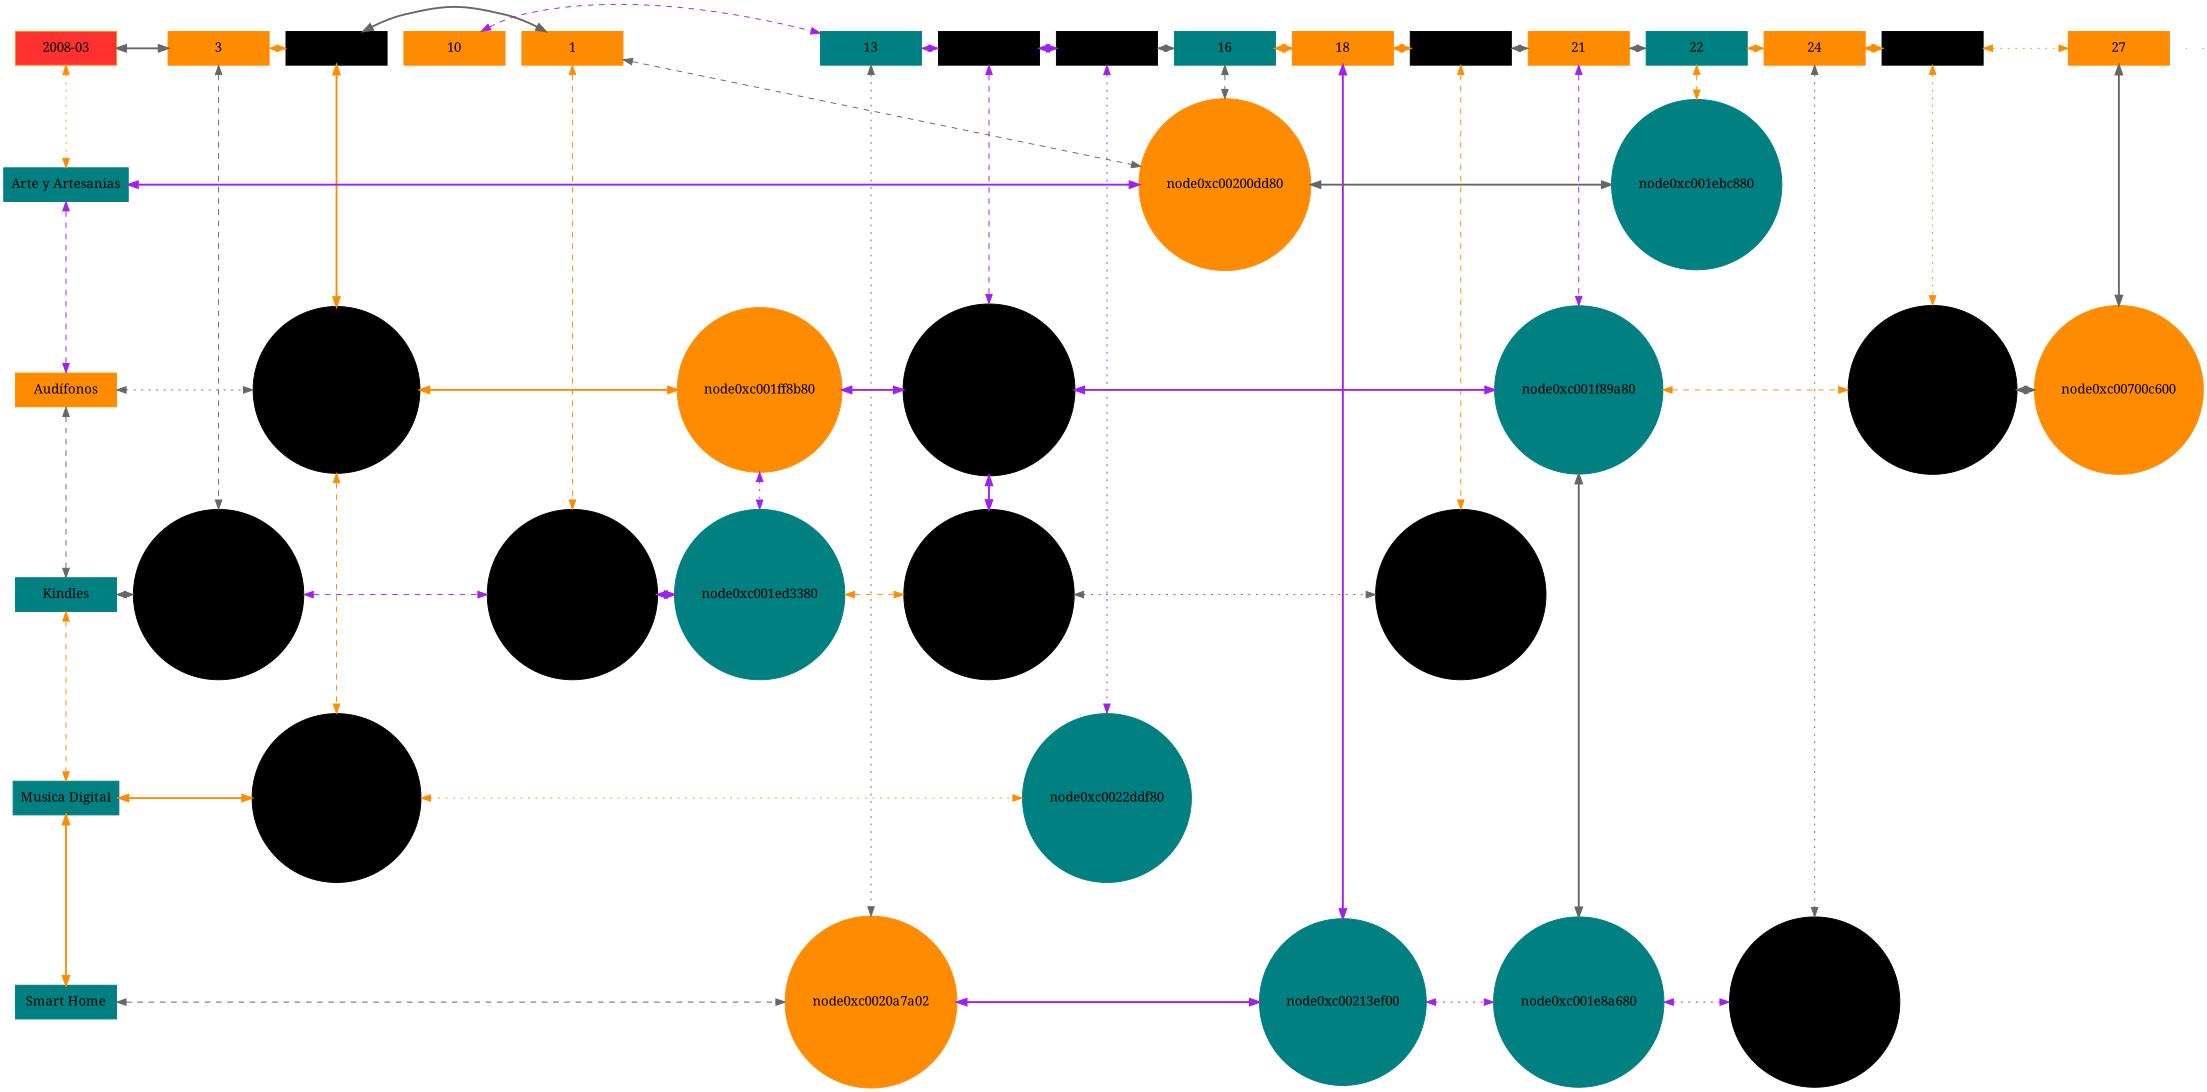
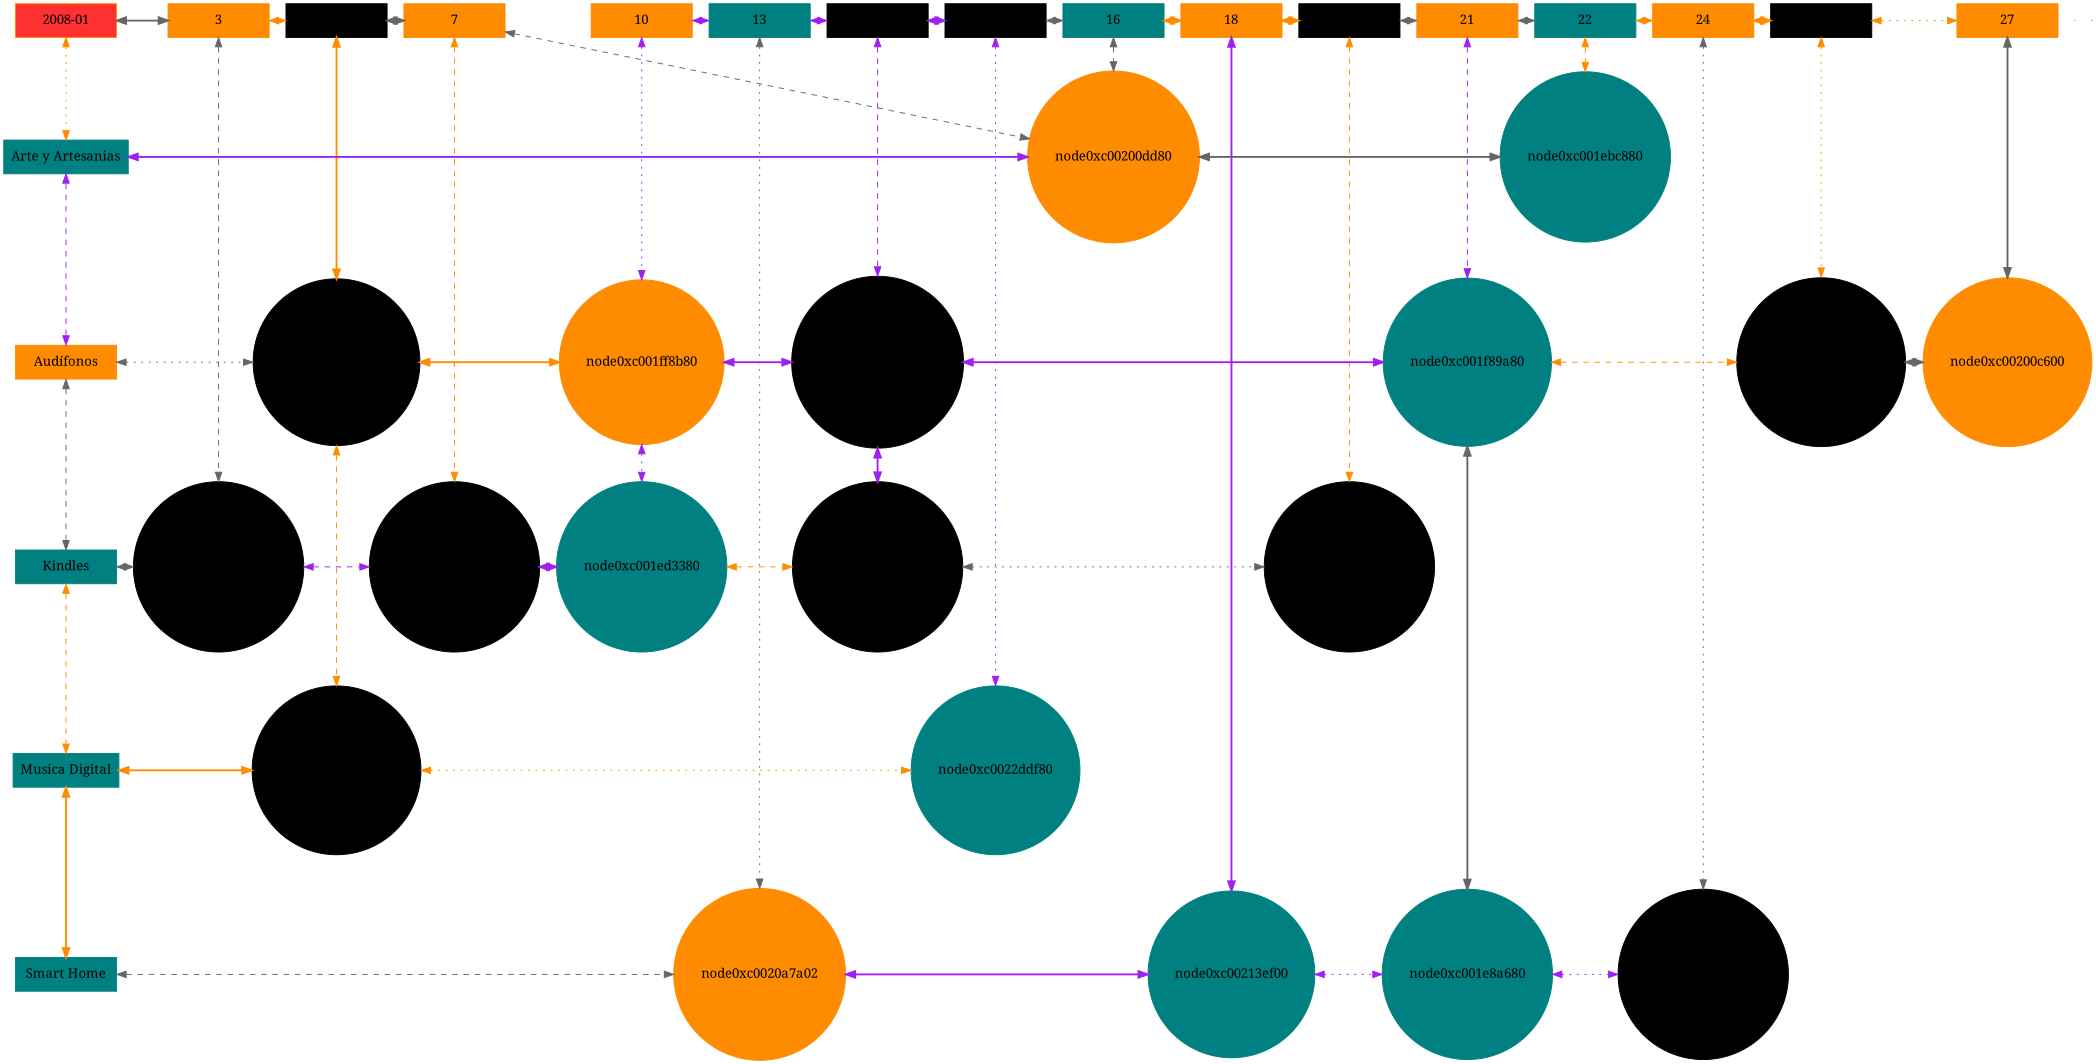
node "2008-03": label "2008-03" -> "2008-01"
node "1": label "1" -> "7"
edge "10" -- "node0xc001ff8b80": added
node "node0xc00700c600": label "node0xc00700c600" -> "node0xc00200c600"
